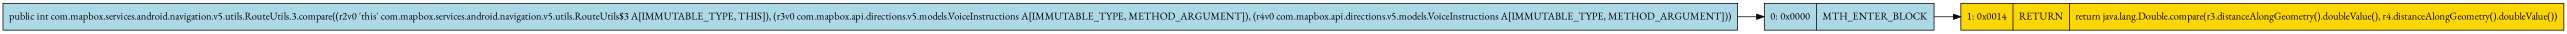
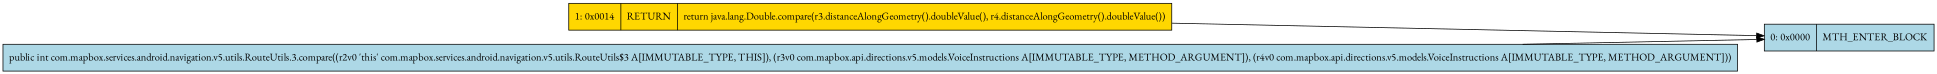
edge "0: 0x0000" -> "1: 0x0014": reversed
